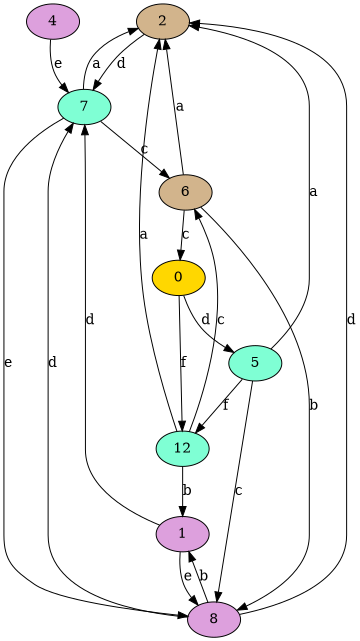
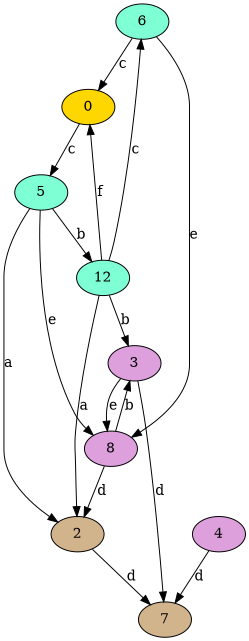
edge "7" -> "2": removed, label "a"
edge "4" -> "7": label "e" -> "d"
node "7": fillcolor aquamarine -> tan
edge "6" -> "2": removed, label "a"
edge "7" -> "6": removed, label "c"
node "6": fillcolor tan -> aquamarine
edge "0" -> "5": label "d" -> "c"
edge "0" -> "12": reversed
edge "5" -> "12": label "f" -> "b"
edge "6" -> "8": label "b" -> "e"
edge "7" -> "8": removed, label "e"
edge "8" -> "7": removed, label "d"
edge "5" -> "8": label "c" -> "e"
node "1": label "1" -> "3"
